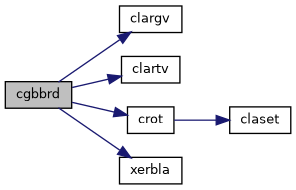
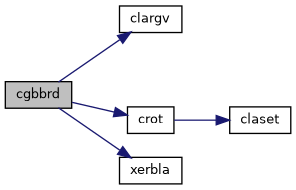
node "clartv": removed
